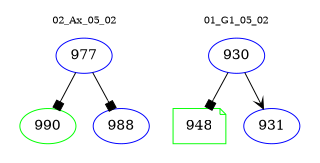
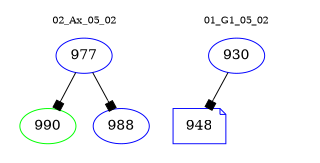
node "948": color green -> blue
node "931": removed
